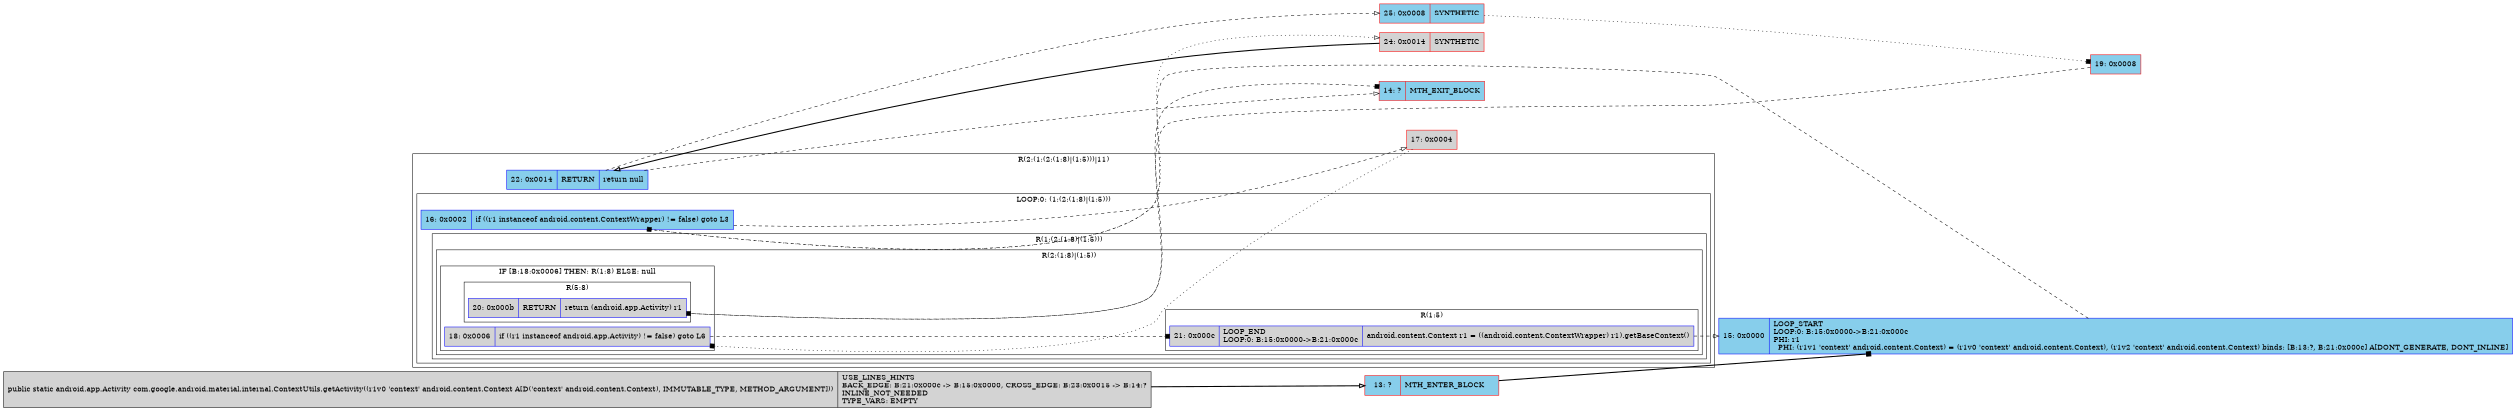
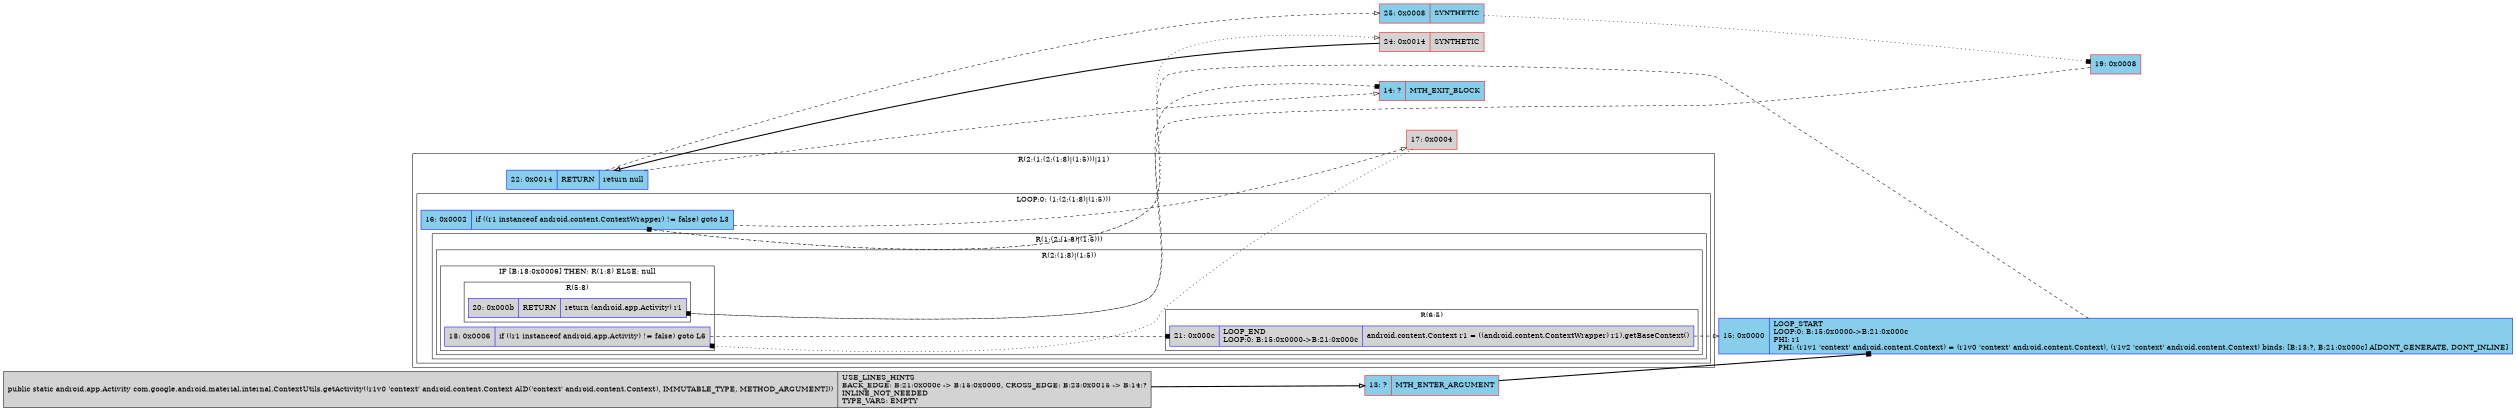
cluster "R(1:5)": label "R(1:5)" -> "R(6:5)"
node "13: ?": text "MTH_ENTER_BLOCK" -> "MTH_ENTER_ARGUMENT"
